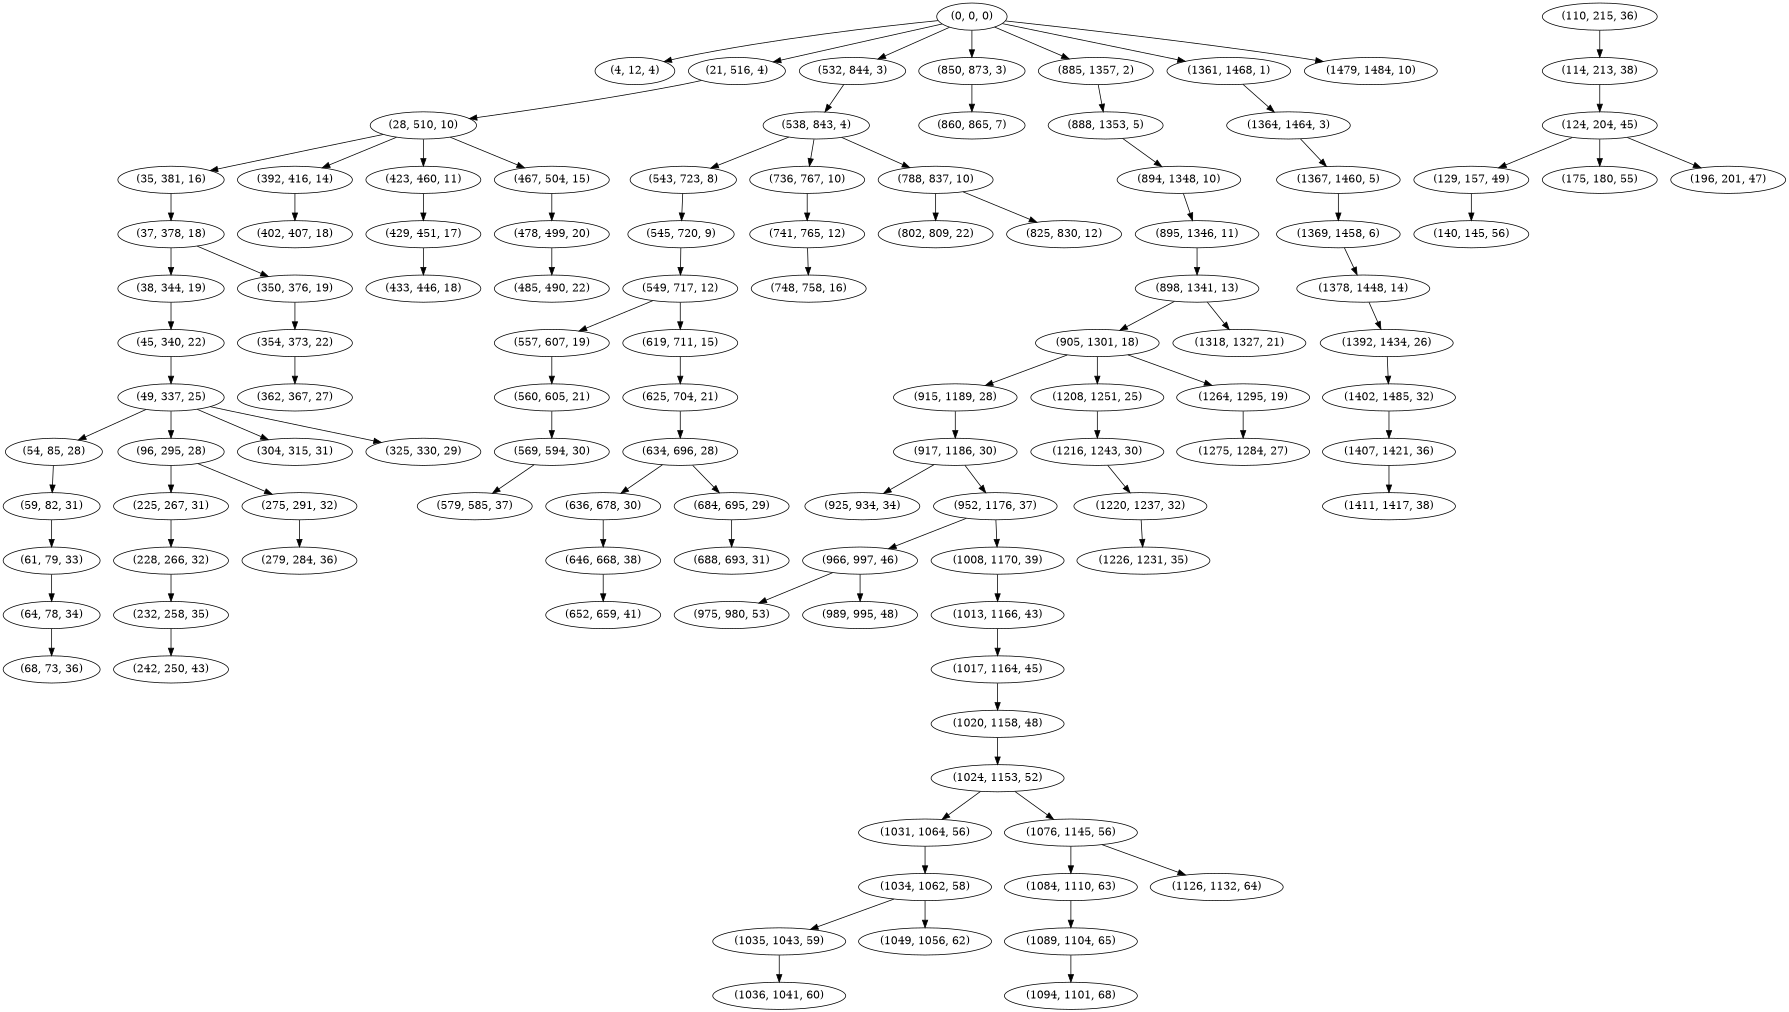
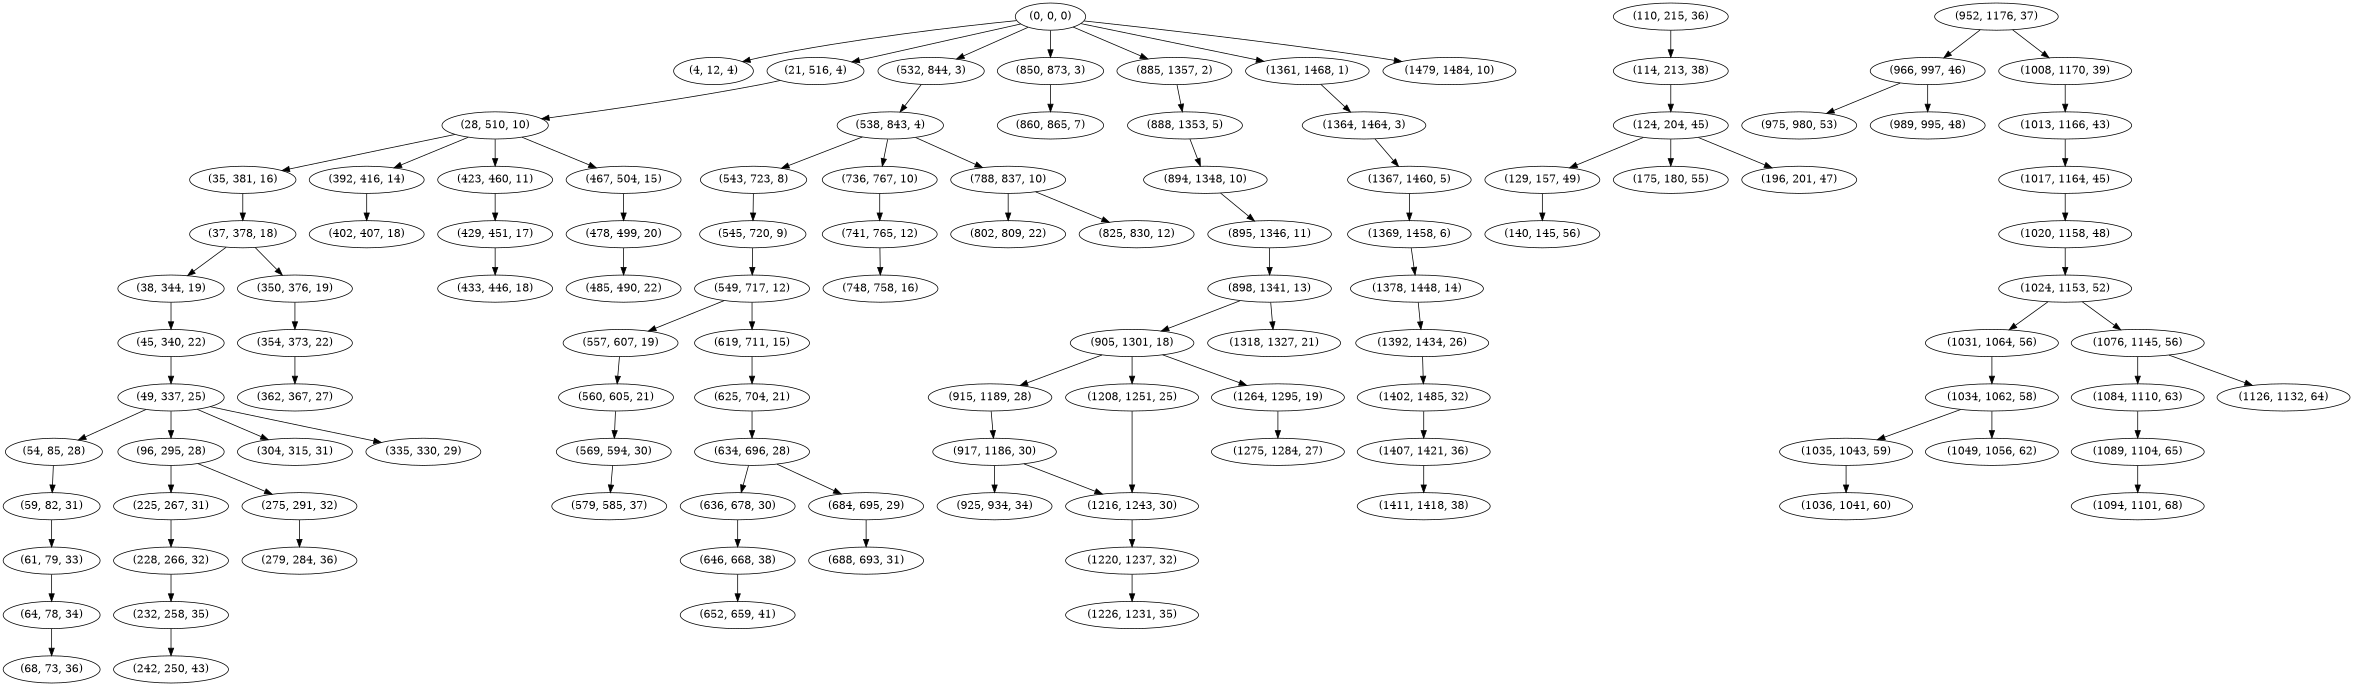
node "(325, 330, 29)": label "(325, 330, 29)" -> "(335, 330, 29)"
edge "(917, 1186, 30)" -> "(952, 1176, 37)": now "(917, 1186, 30)" -> "(1216, 1243, 30)"
node "(1411, 1417, 38)": label "(1411, 1417, 38)" -> "(1411, 1418, 38)"
